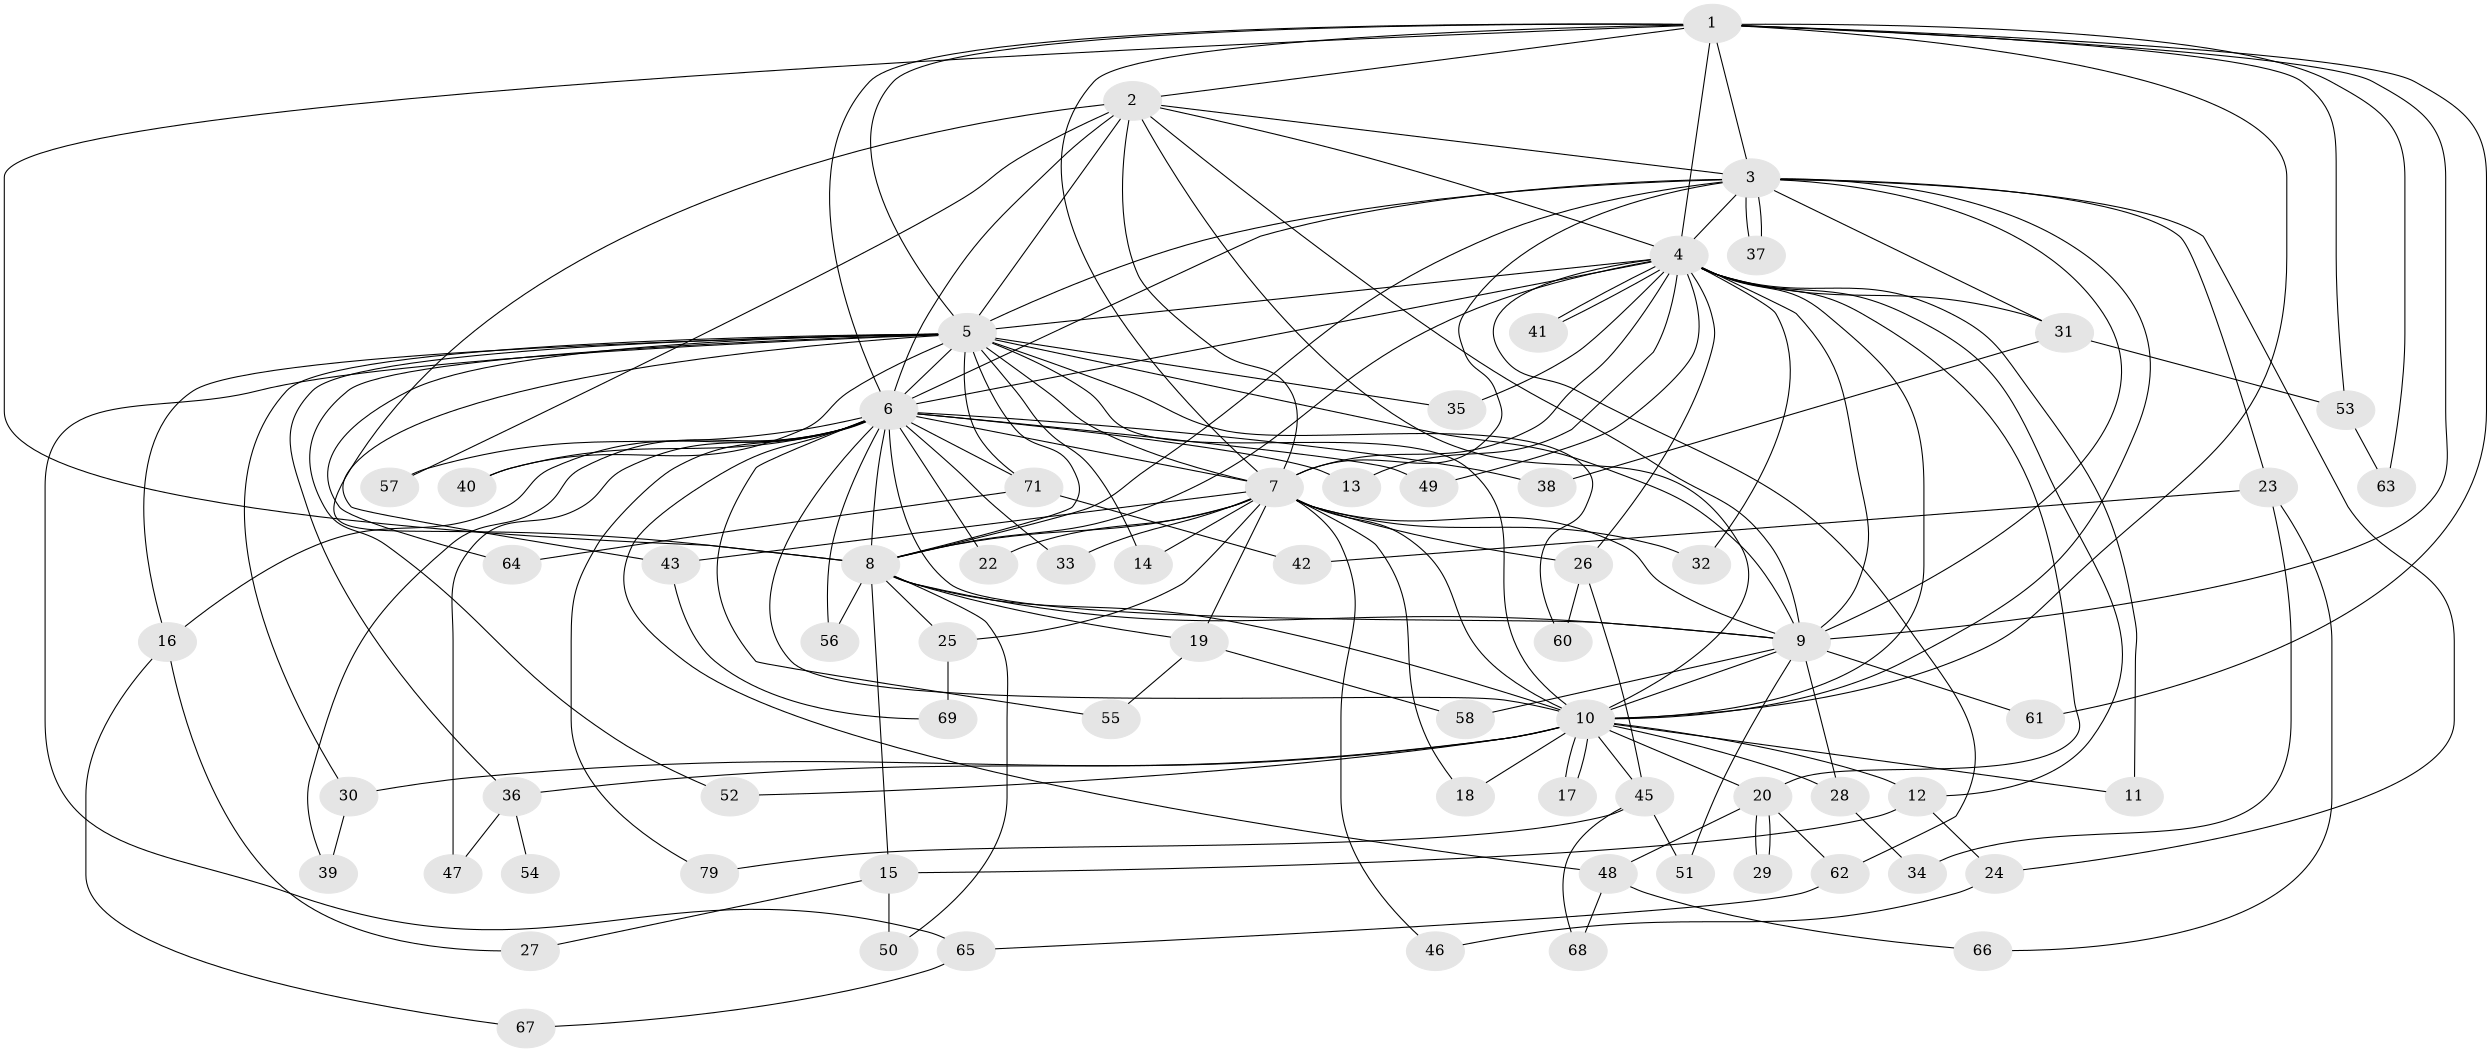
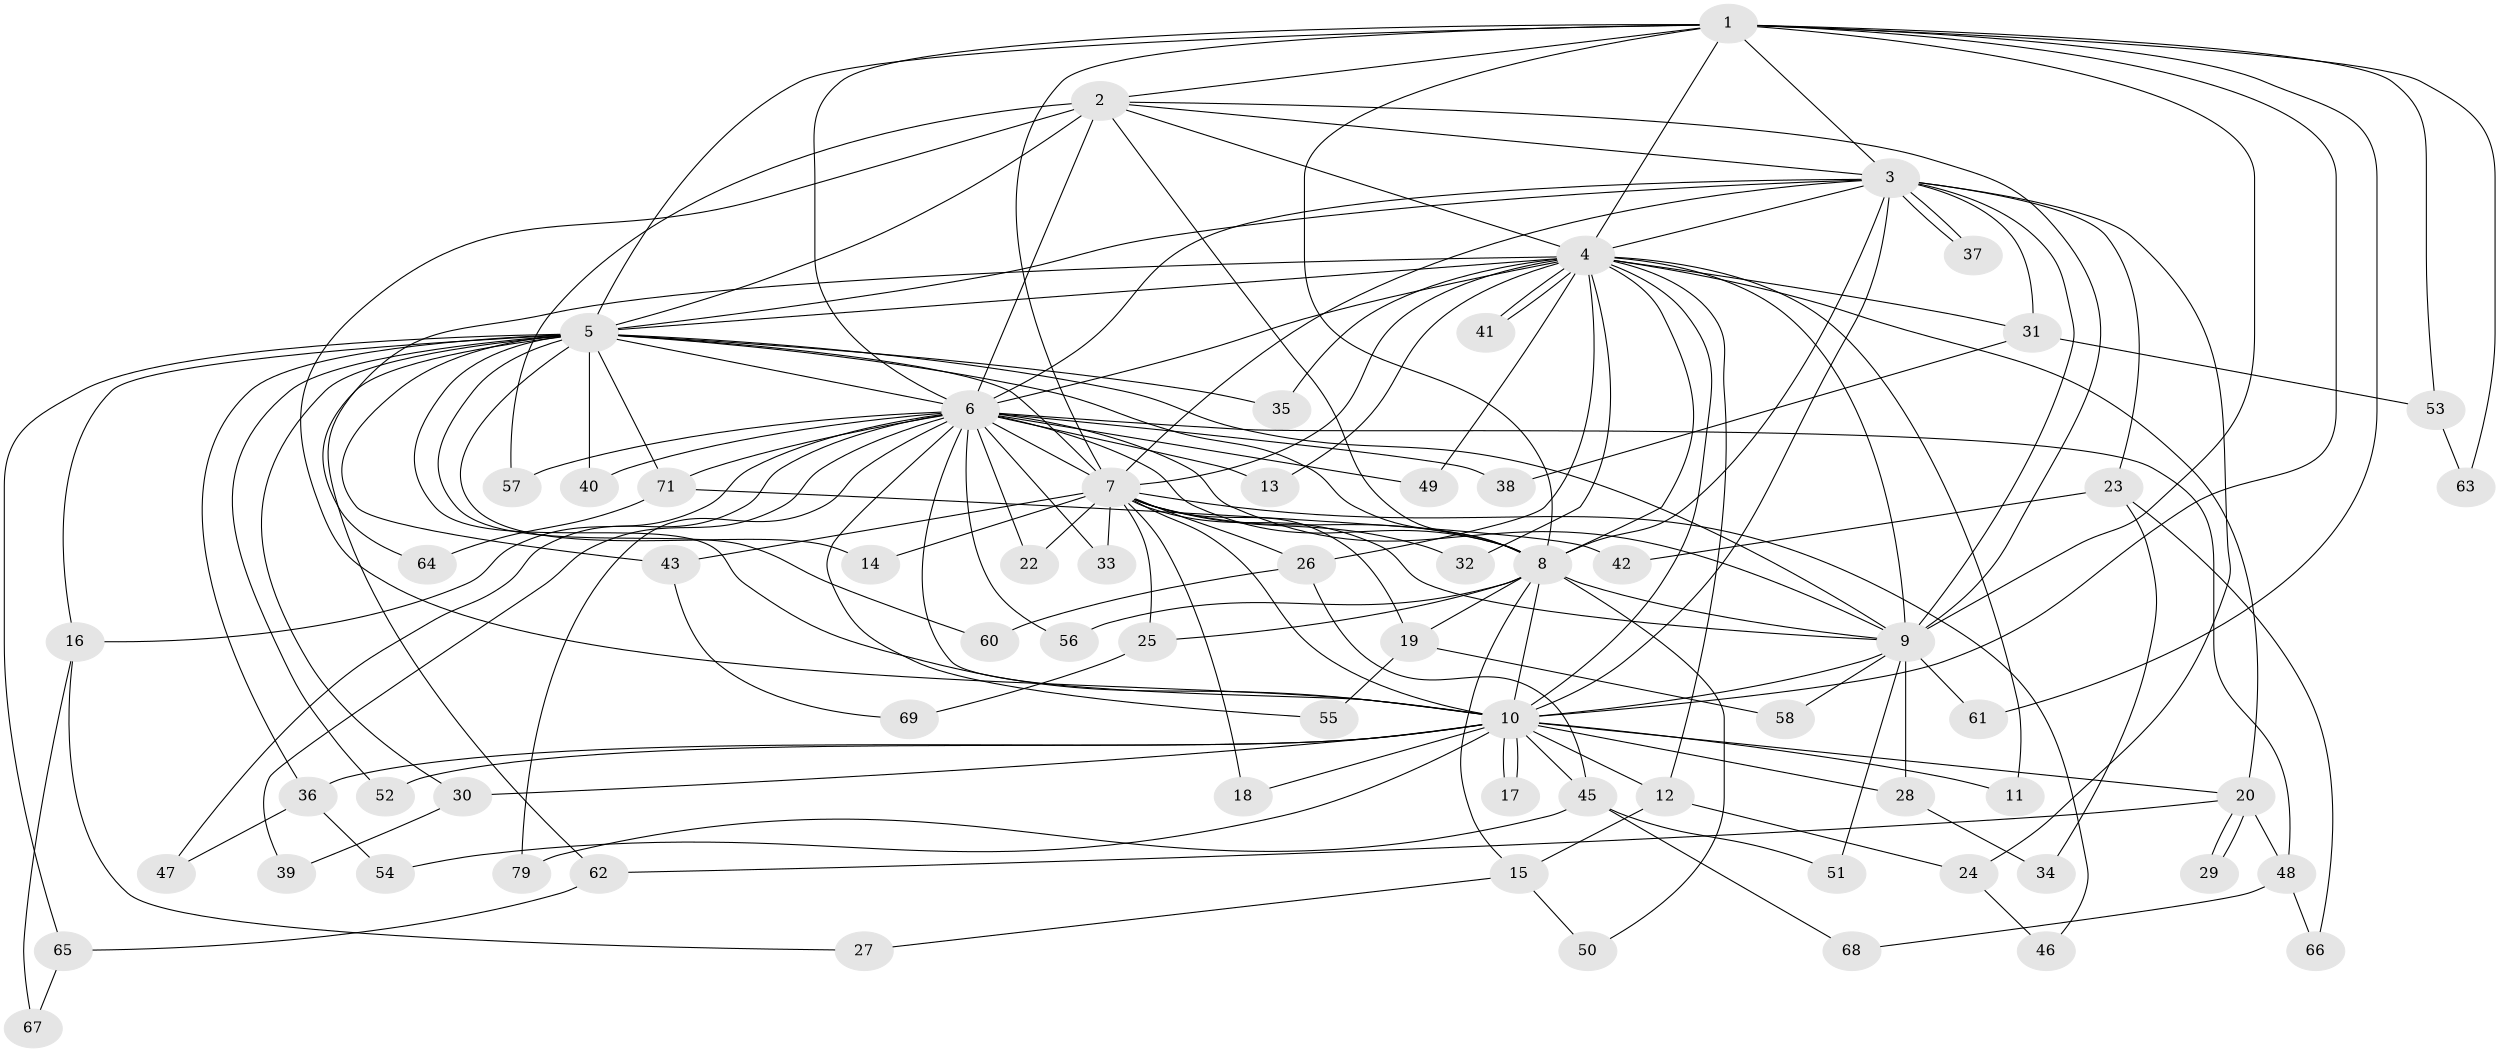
edge "2" -- "7": removed
edge "10" -- "54": added
